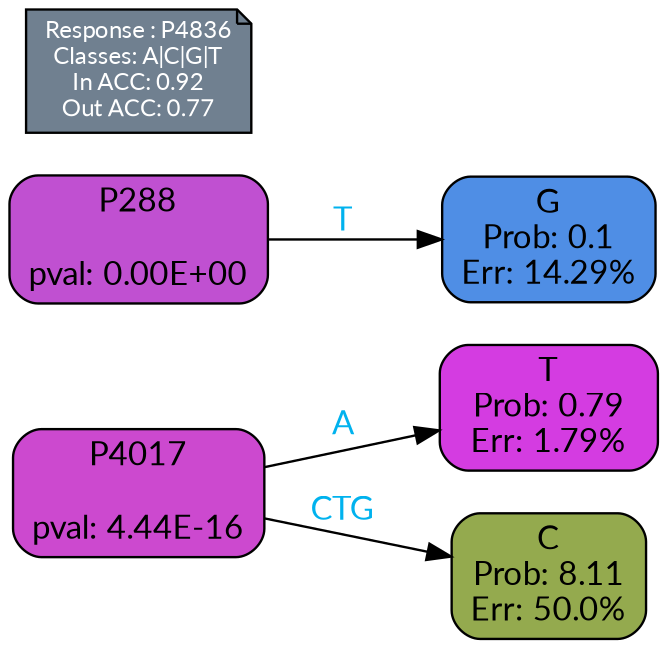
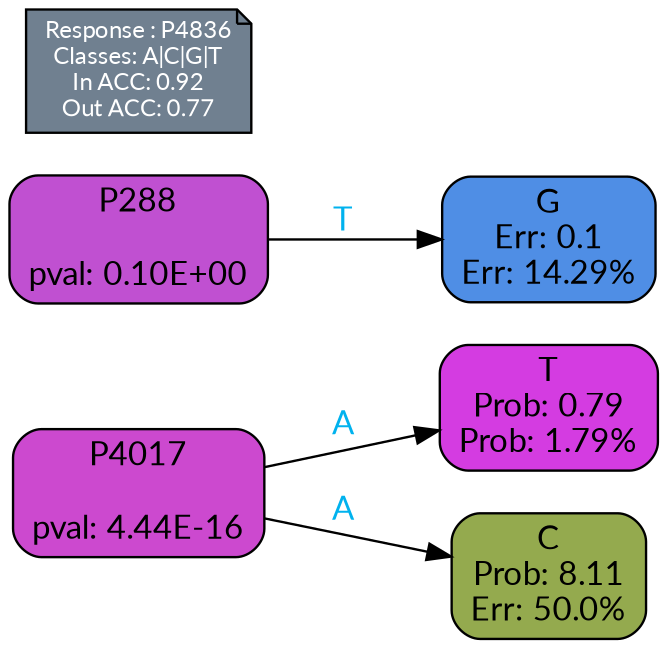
node "P288 pval: 0.00E+00": label "P288 pval: 0.00E+00" -> "P288 pval: 0.10E+00"
node "G Prob: 0.1 Err: 14.29%": label "G Prob: 0.1 Err: 14.29%" -> "G Err: 0.1 Err: 14.29%"
node "T Prob: 0.79 Err: 1.79%": label "T Prob: 0.79 Err: 1.79%" -> "T Prob: 0.79 Prob: 1.79%"
edge "P4017 pval: 4.44E-16" -> "C Prob: 8.11 Err: 50.0%": label "CTG" -> "A"
